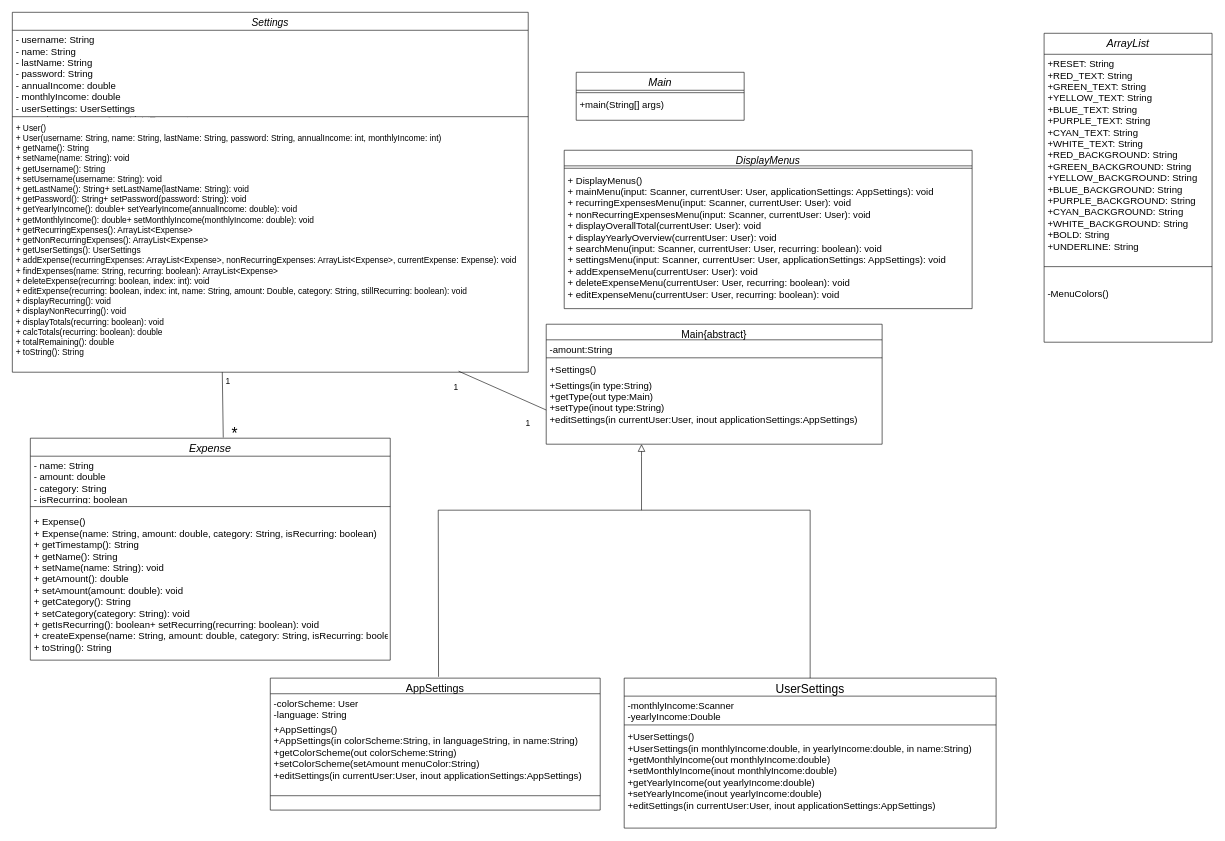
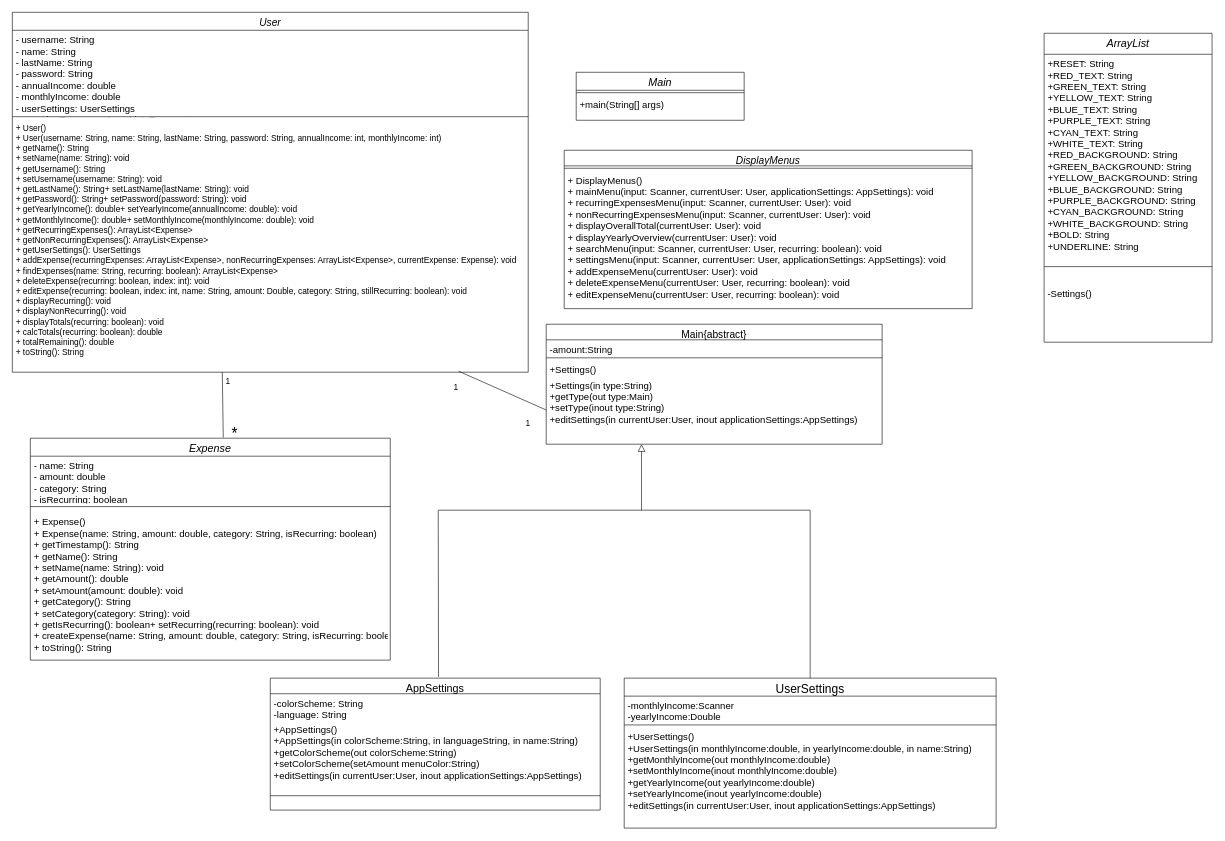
node "Settings": label "Settings" -> "User"
node "-MenuColors()": label "-MenuColors()" -> "-Settings()"
node "-colorScheme: User -language: String": label "-colorScheme: User -language: String" -> "-colorScheme: String -language: String"
